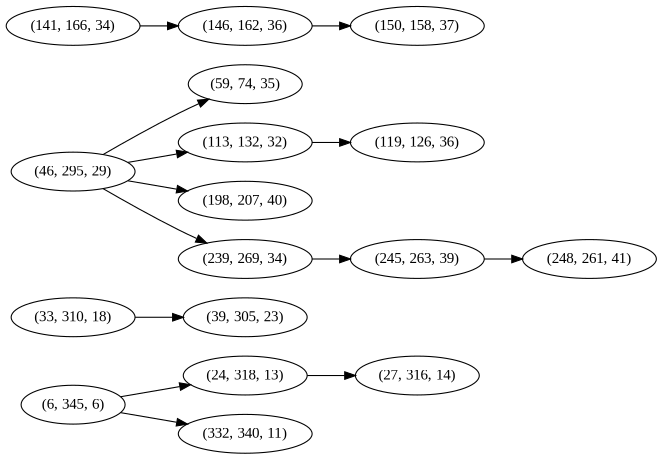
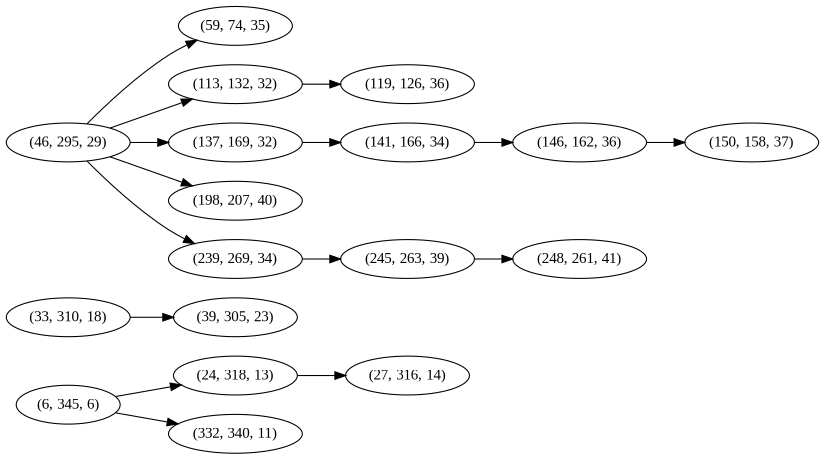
node "(137, 169, 32)": added
